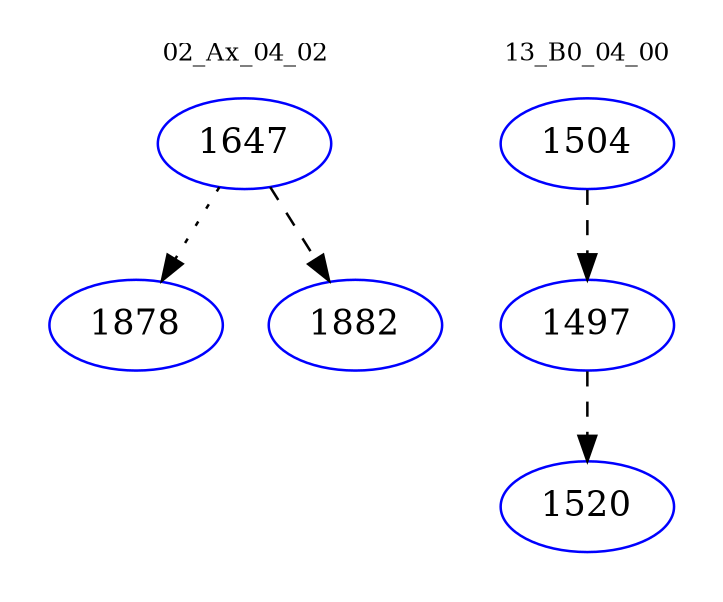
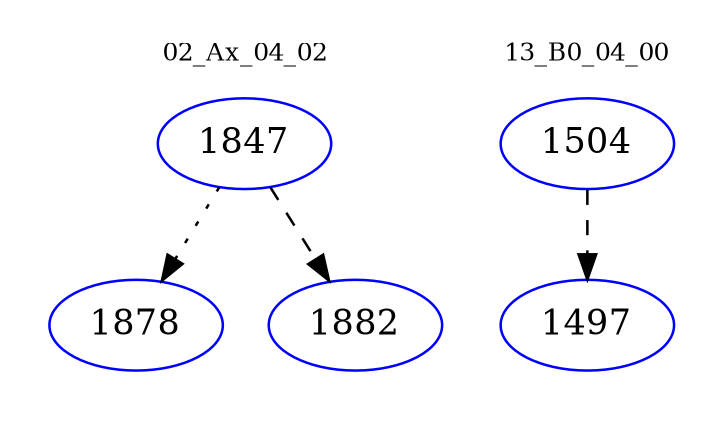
node "1647": label "1647" -> "1847"
node "1520": removed
